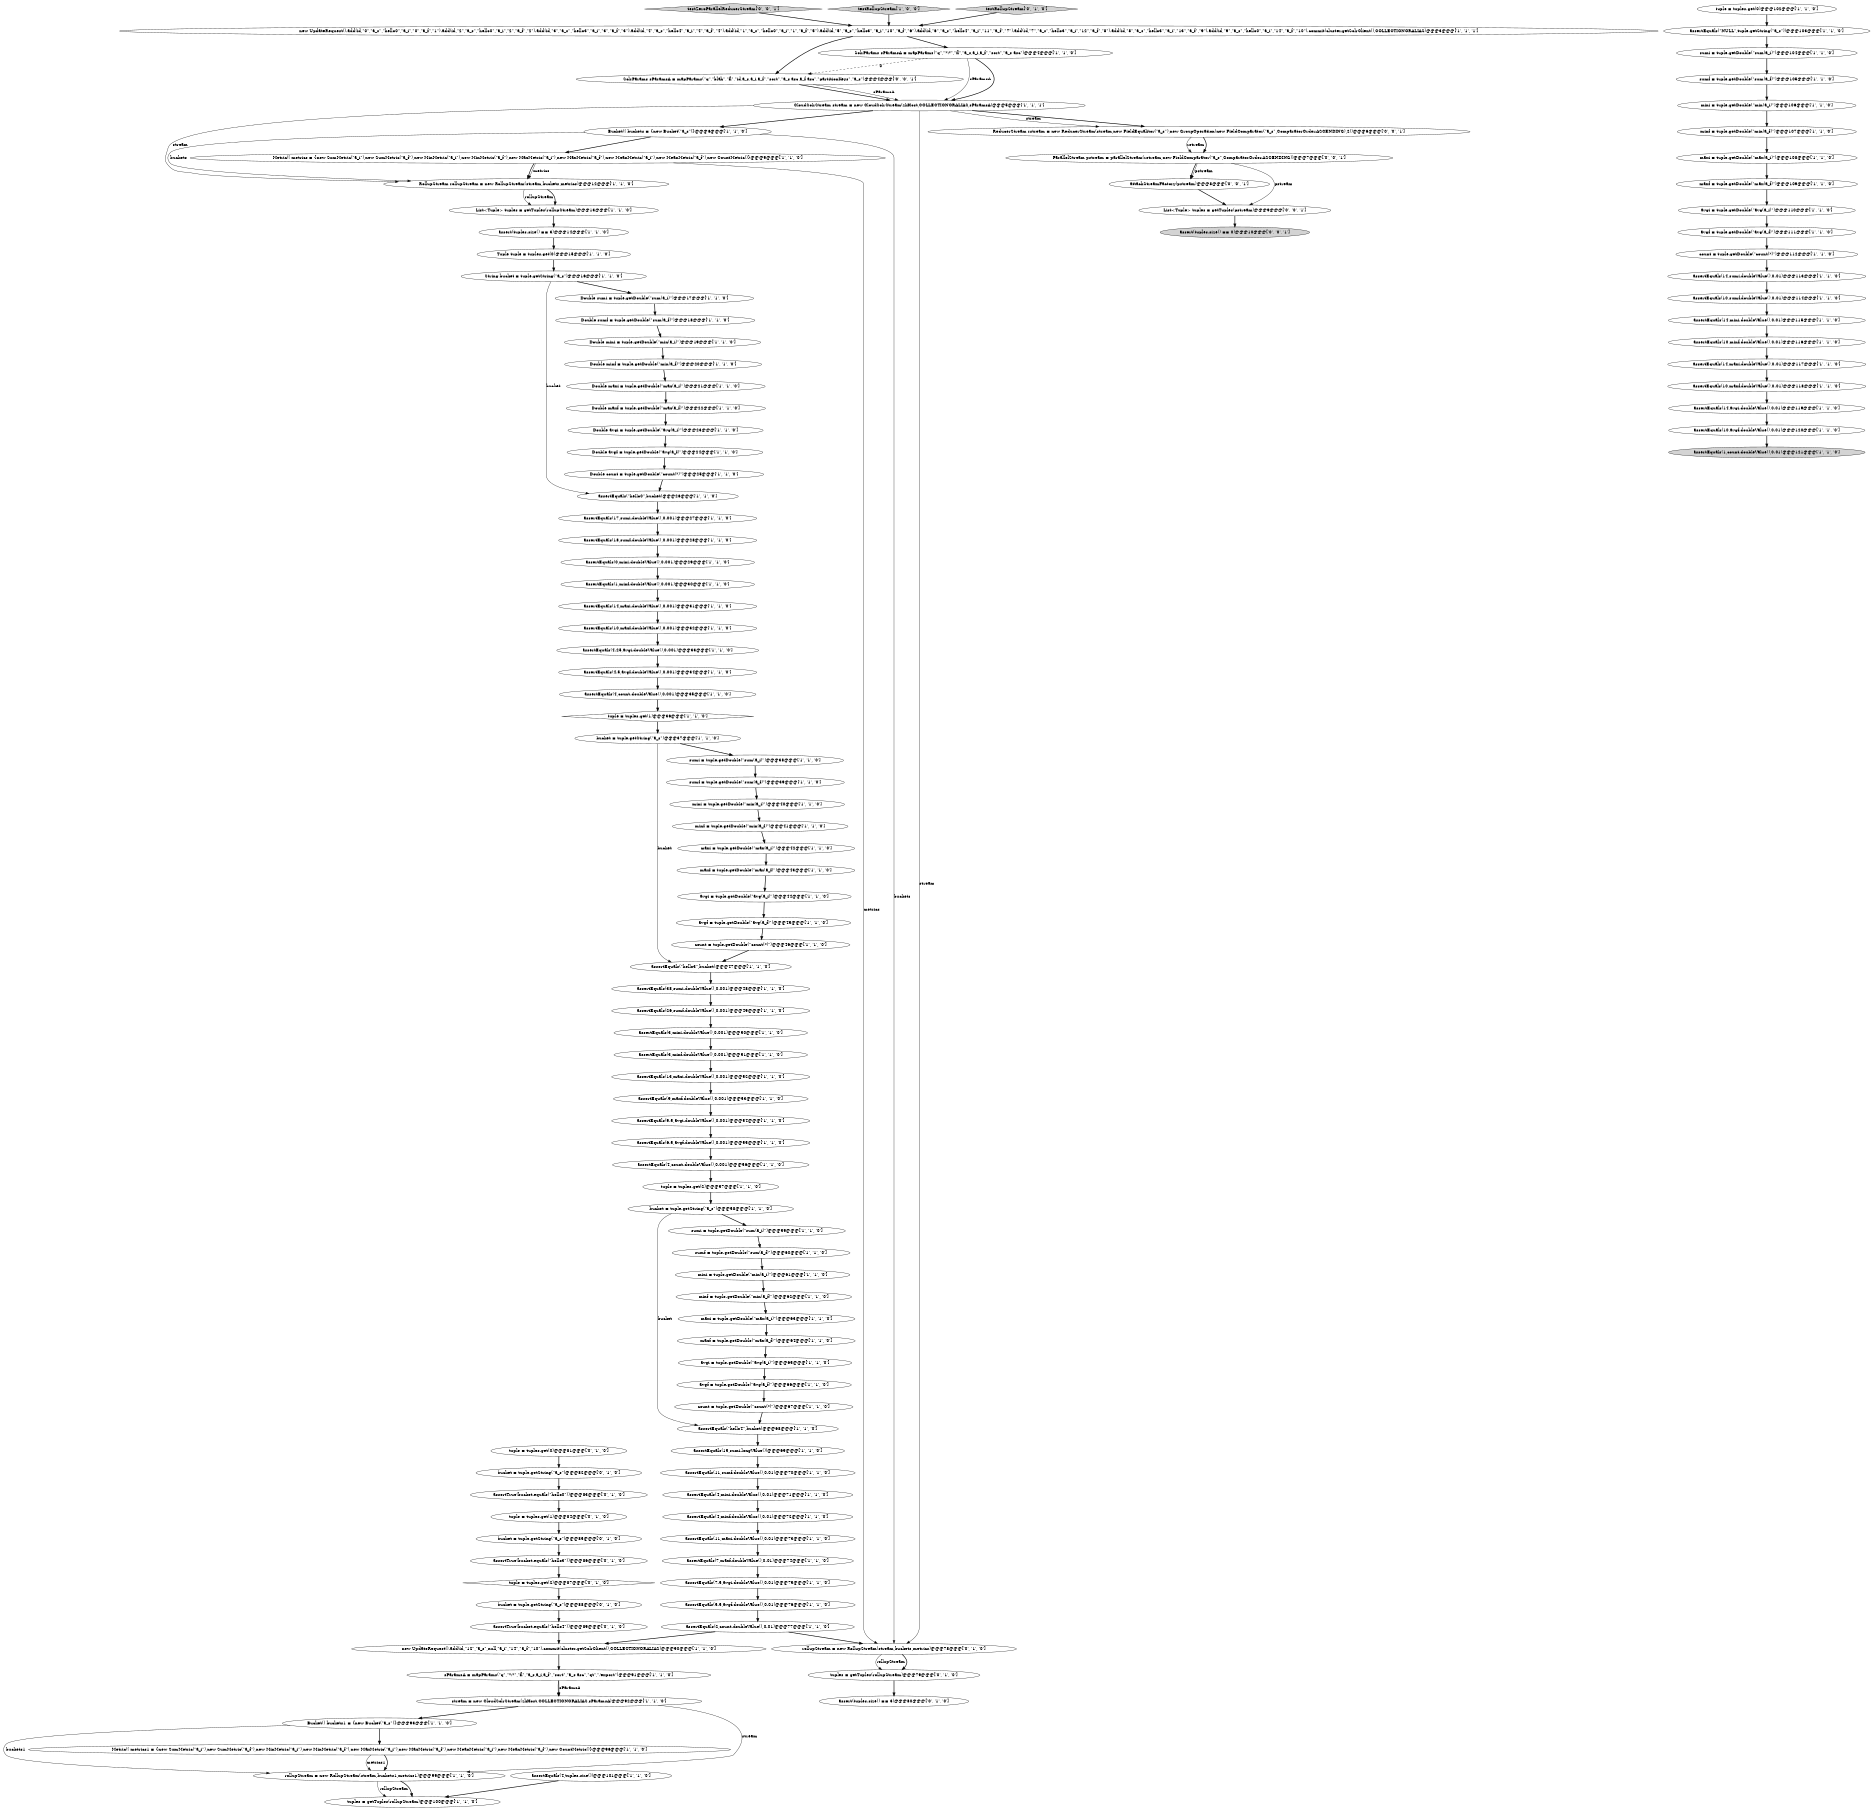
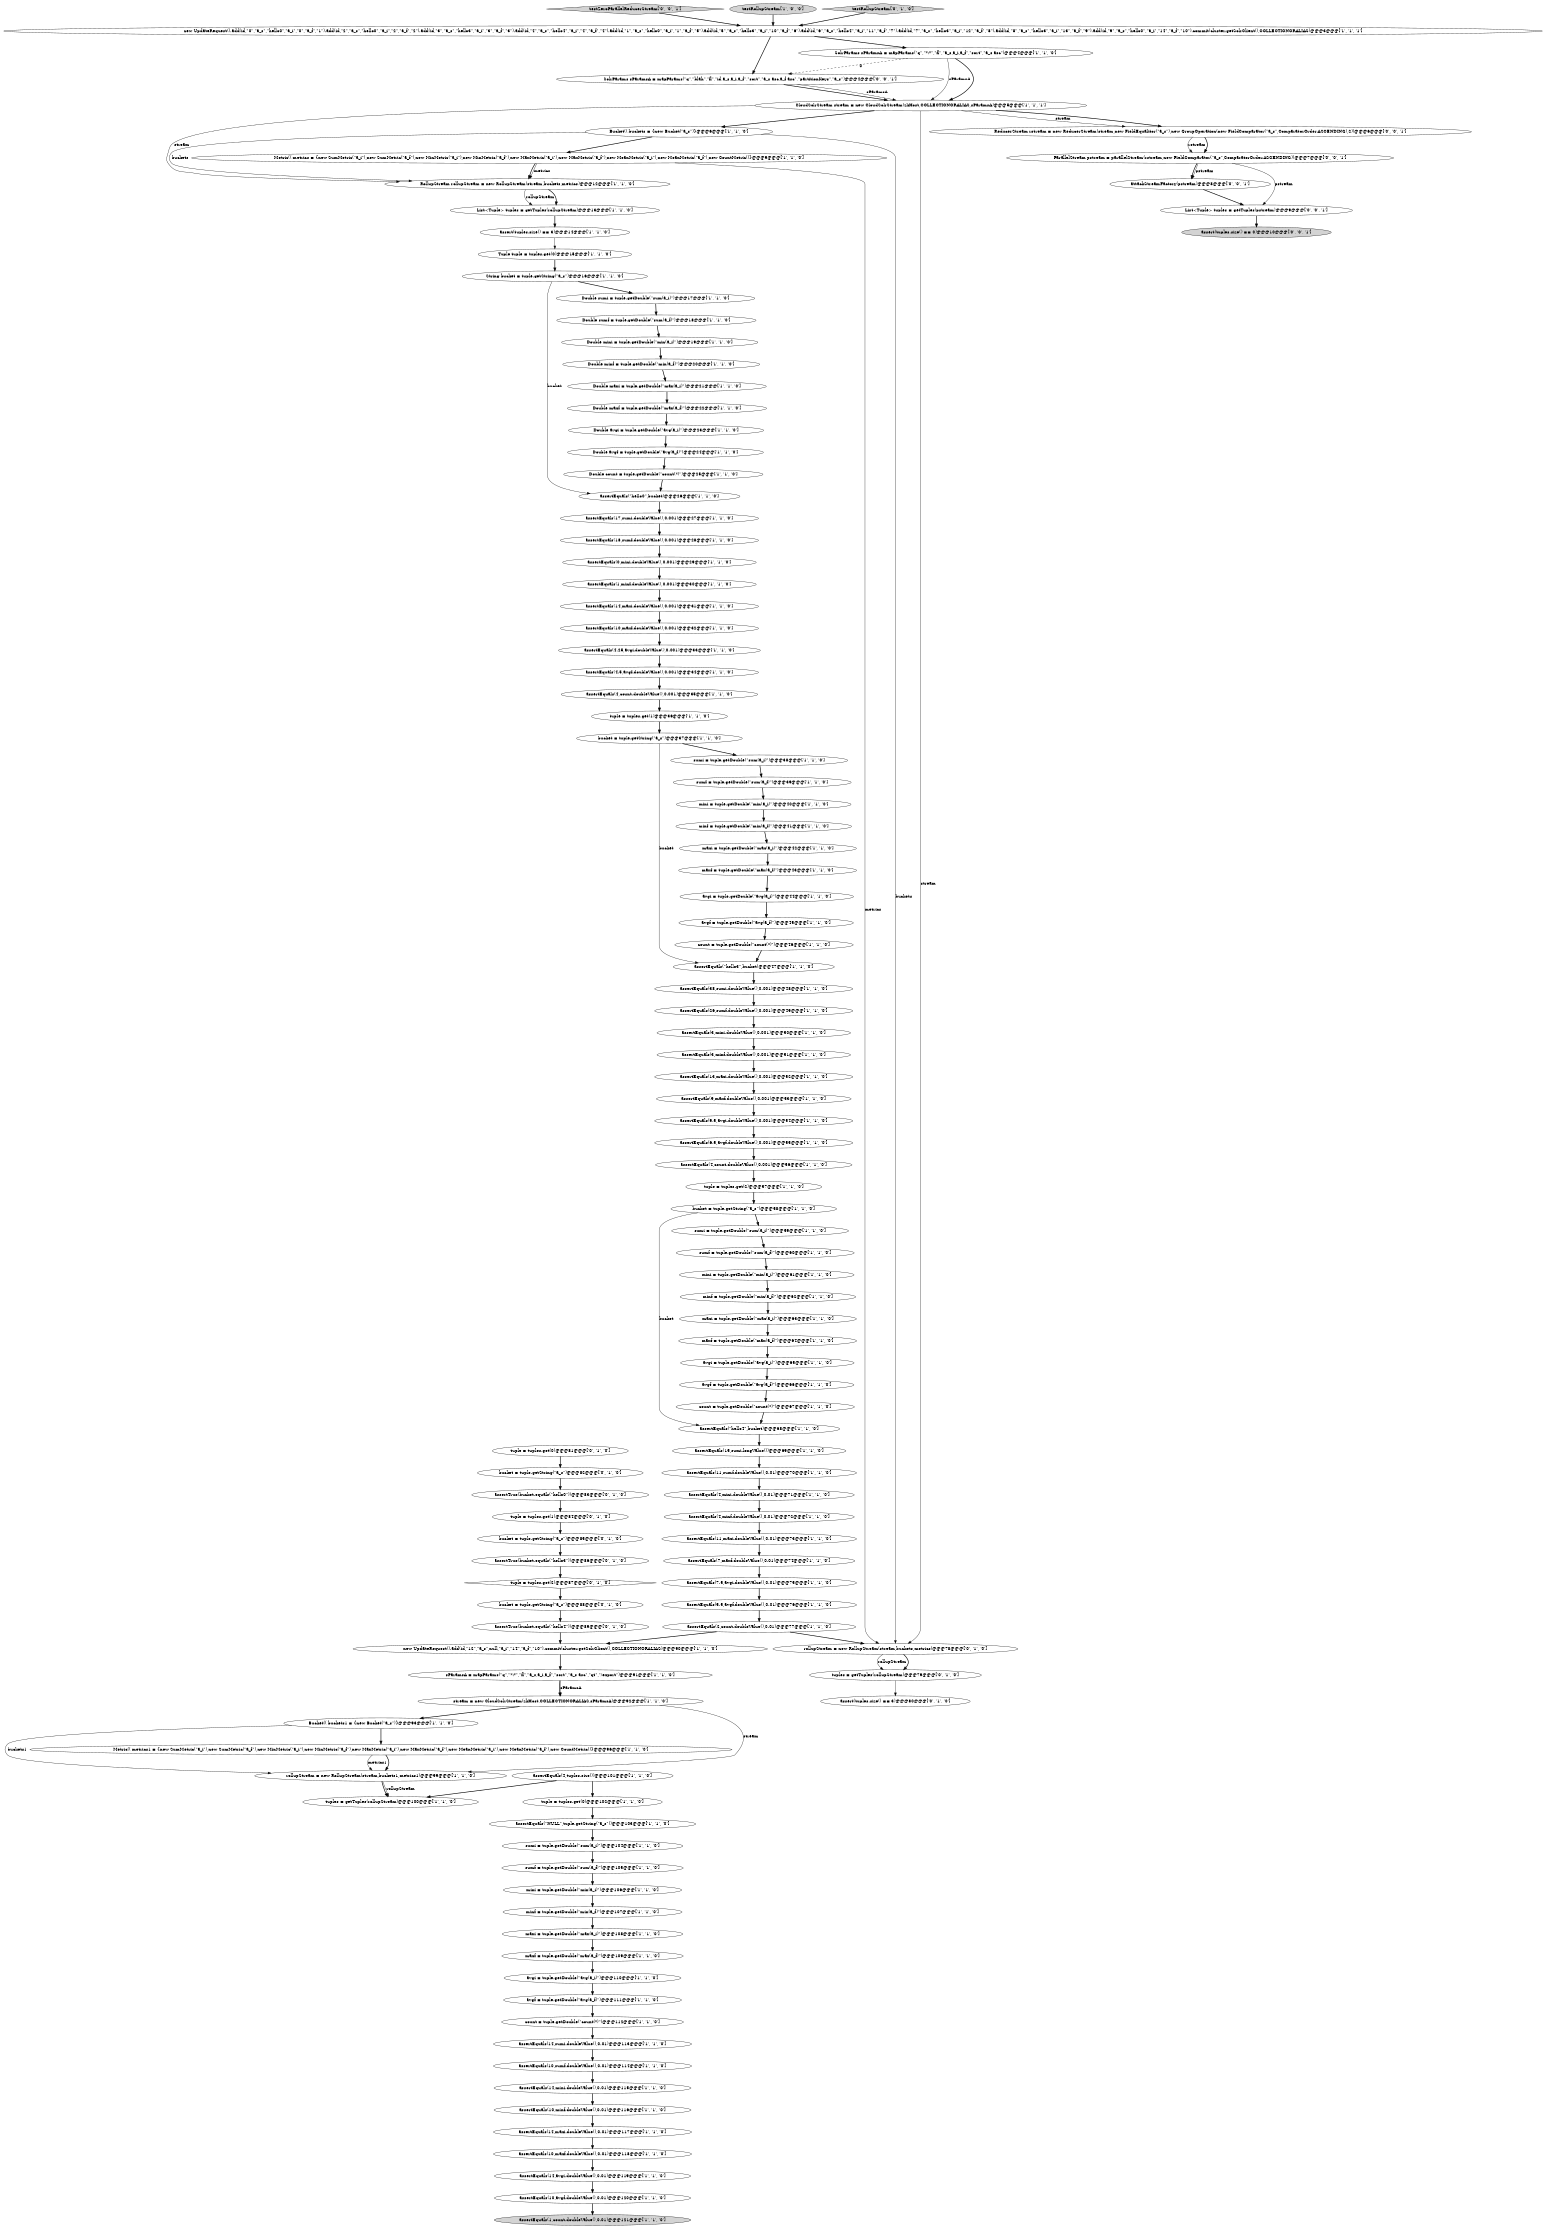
node "testRollupStream['1', '0', '0']": shape diamond -> ellipse
edge "assert(tuples.size() == 3)@@@14@@@['1', '1', '0']" -> "Tuple tuple = tuples.get(0)@@@15@@@['1', '1', '0']": style bold -> solid
node "tuple = tuples.get(1)@@@36@@@['1', '1', '0']": shape diamond -> ellipse
edge "tuples = getTuples(rollupStream)@@@79@@@['0', '1', '0']" -> "assert(tuples.size() == 3)@@@80@@@['0', '1', '0']": style bold -> solid
edge "assertEquals(4,tuples.size())@@@101@@@['1', '1', '0']" -> "tuple = tuples.get(0)@@@102@@@['1', '1', '0']": added
